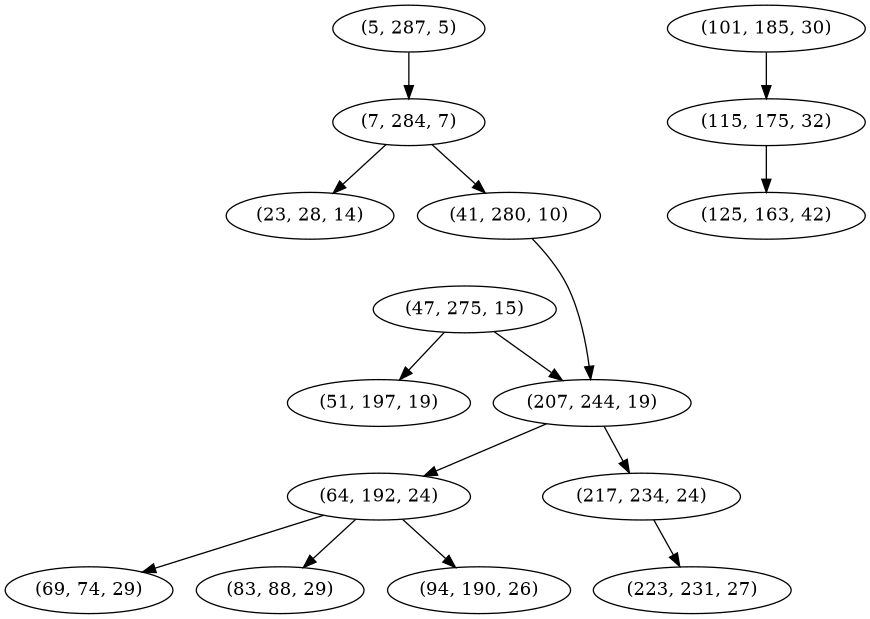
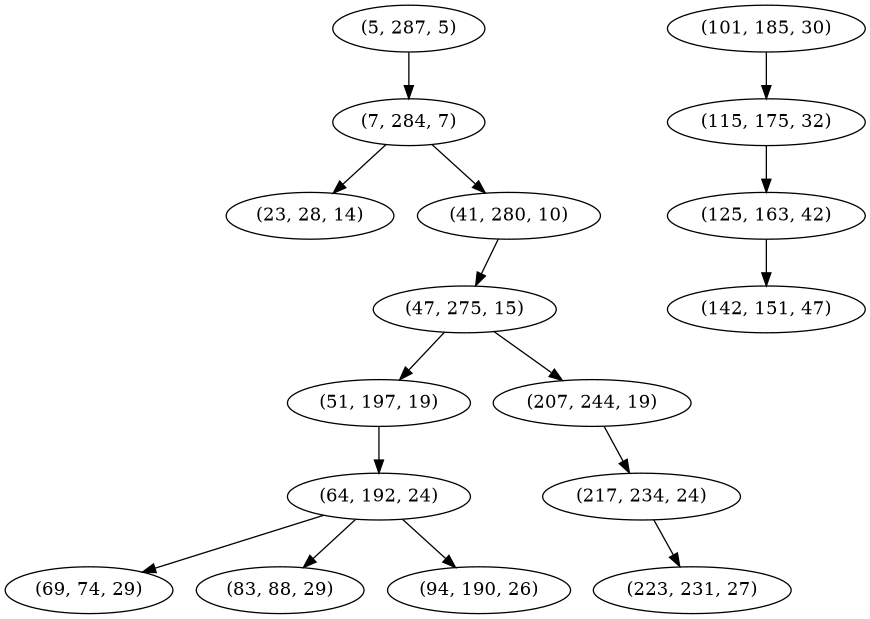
edge "(41, 280, 10)" -> "(207, 244, 19)": now "(41, 280, 10)" -> "(47, 275, 15)"
node "(142, 151, 47)": added
edge "(207, 244, 19)" -> "(64, 192, 24)": now "(51, 197, 19)" -> "(64, 192, 24)"
